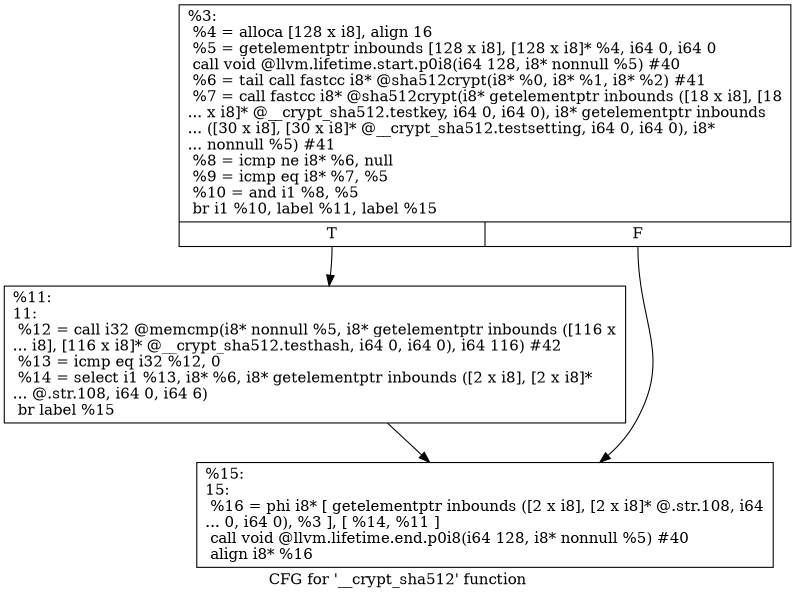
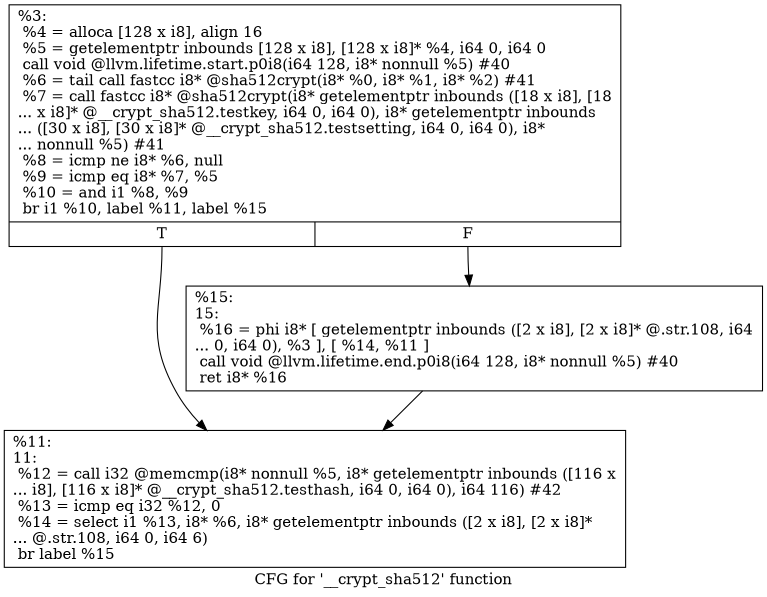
node "%3:": text "%10 = and i1 %8, %5" -> "%10 = and i1 %8, %9"
edge "%11:" -> "%15:": reversed
node "%15:": text "align i8* %16" -> "ret i8* %16"
